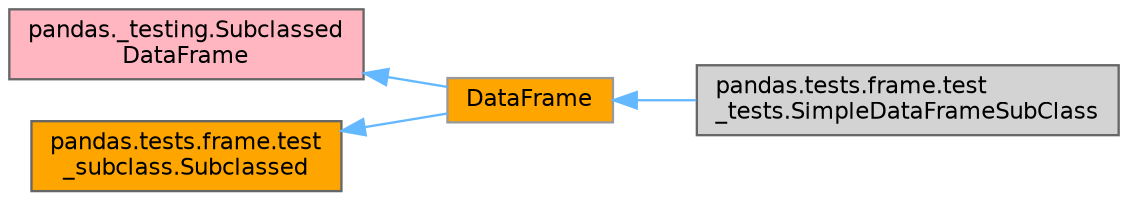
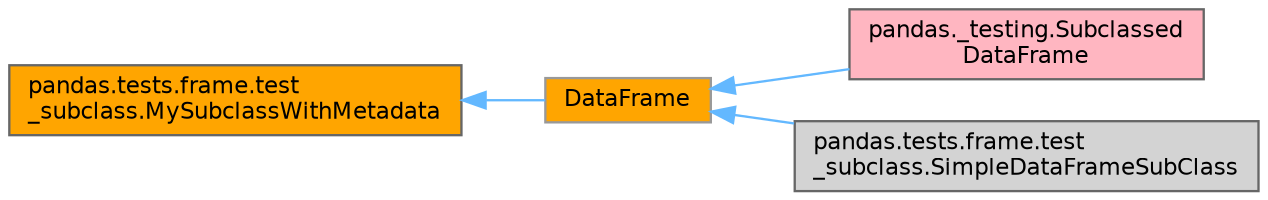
edge "DataFrame" -> "pandas._testing.Subclassed DataFrame": reversed
node "pandas.tests.frame.test _tests.SimpleDataFrameSubClass": label "pandas.tests.frame.test _tests.SimpleDataFrameSubClass" -> "pandas.tests.frame.test _subclass.SimpleDataFrameSubClass"
node "pandas.tests.frame.test _subclass.Subclassed": label "pandas.tests.frame.test _subclass.Subclassed" -> "pandas.tests.frame.test _subclass.MySubclassWithMetadata"
